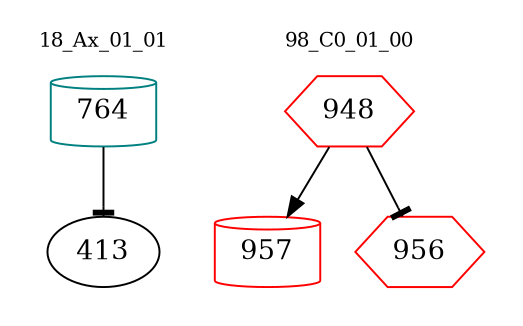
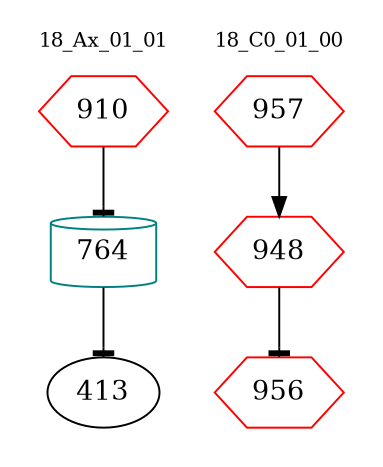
cluster "98_C0_01_00": label "98_C0_01_00" -> "18_C0_01_00"
node "910": added
edge "948" -> "957": reversed
node "957": shape cylinder -> hexagon
